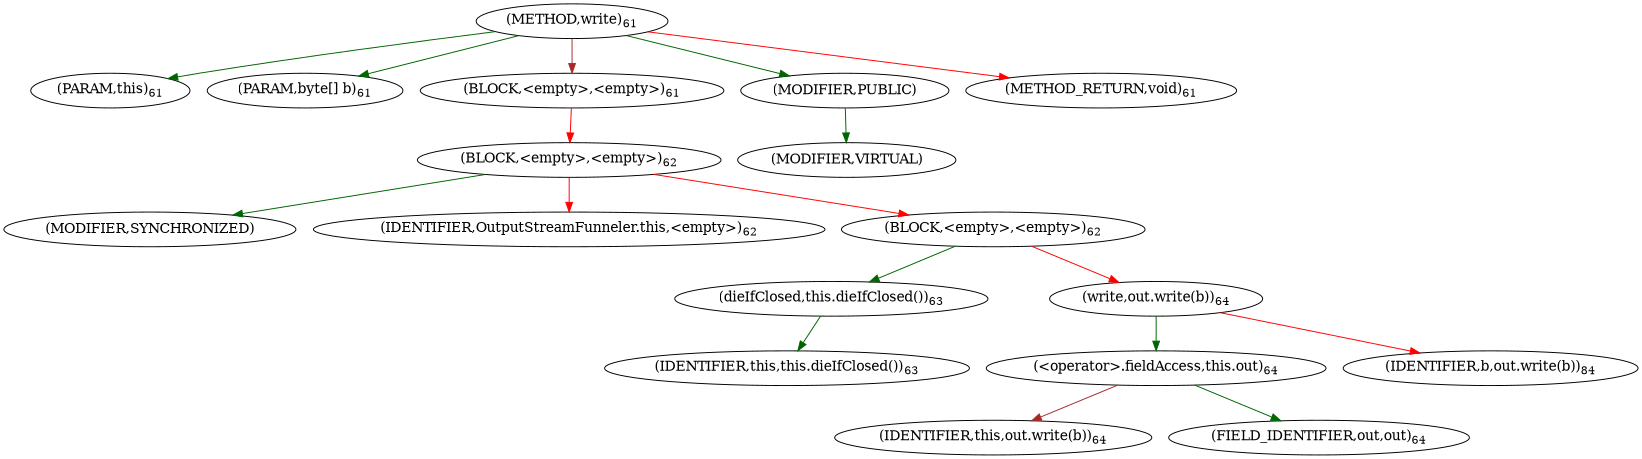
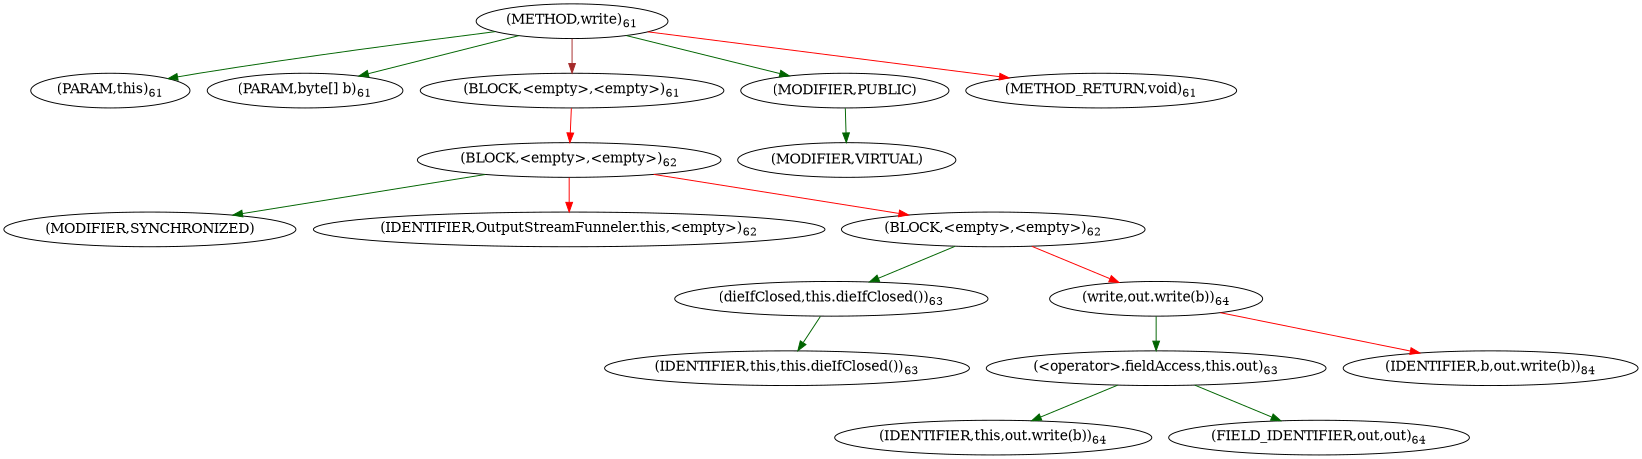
node "(<operator>.fieldAccess,this.out)": text "64" -> "63"
edge "(<operator>.fieldAccess,this.out)" -> "(IDENTIFIER,this,out.write(b))": color brown -> darkgreen
